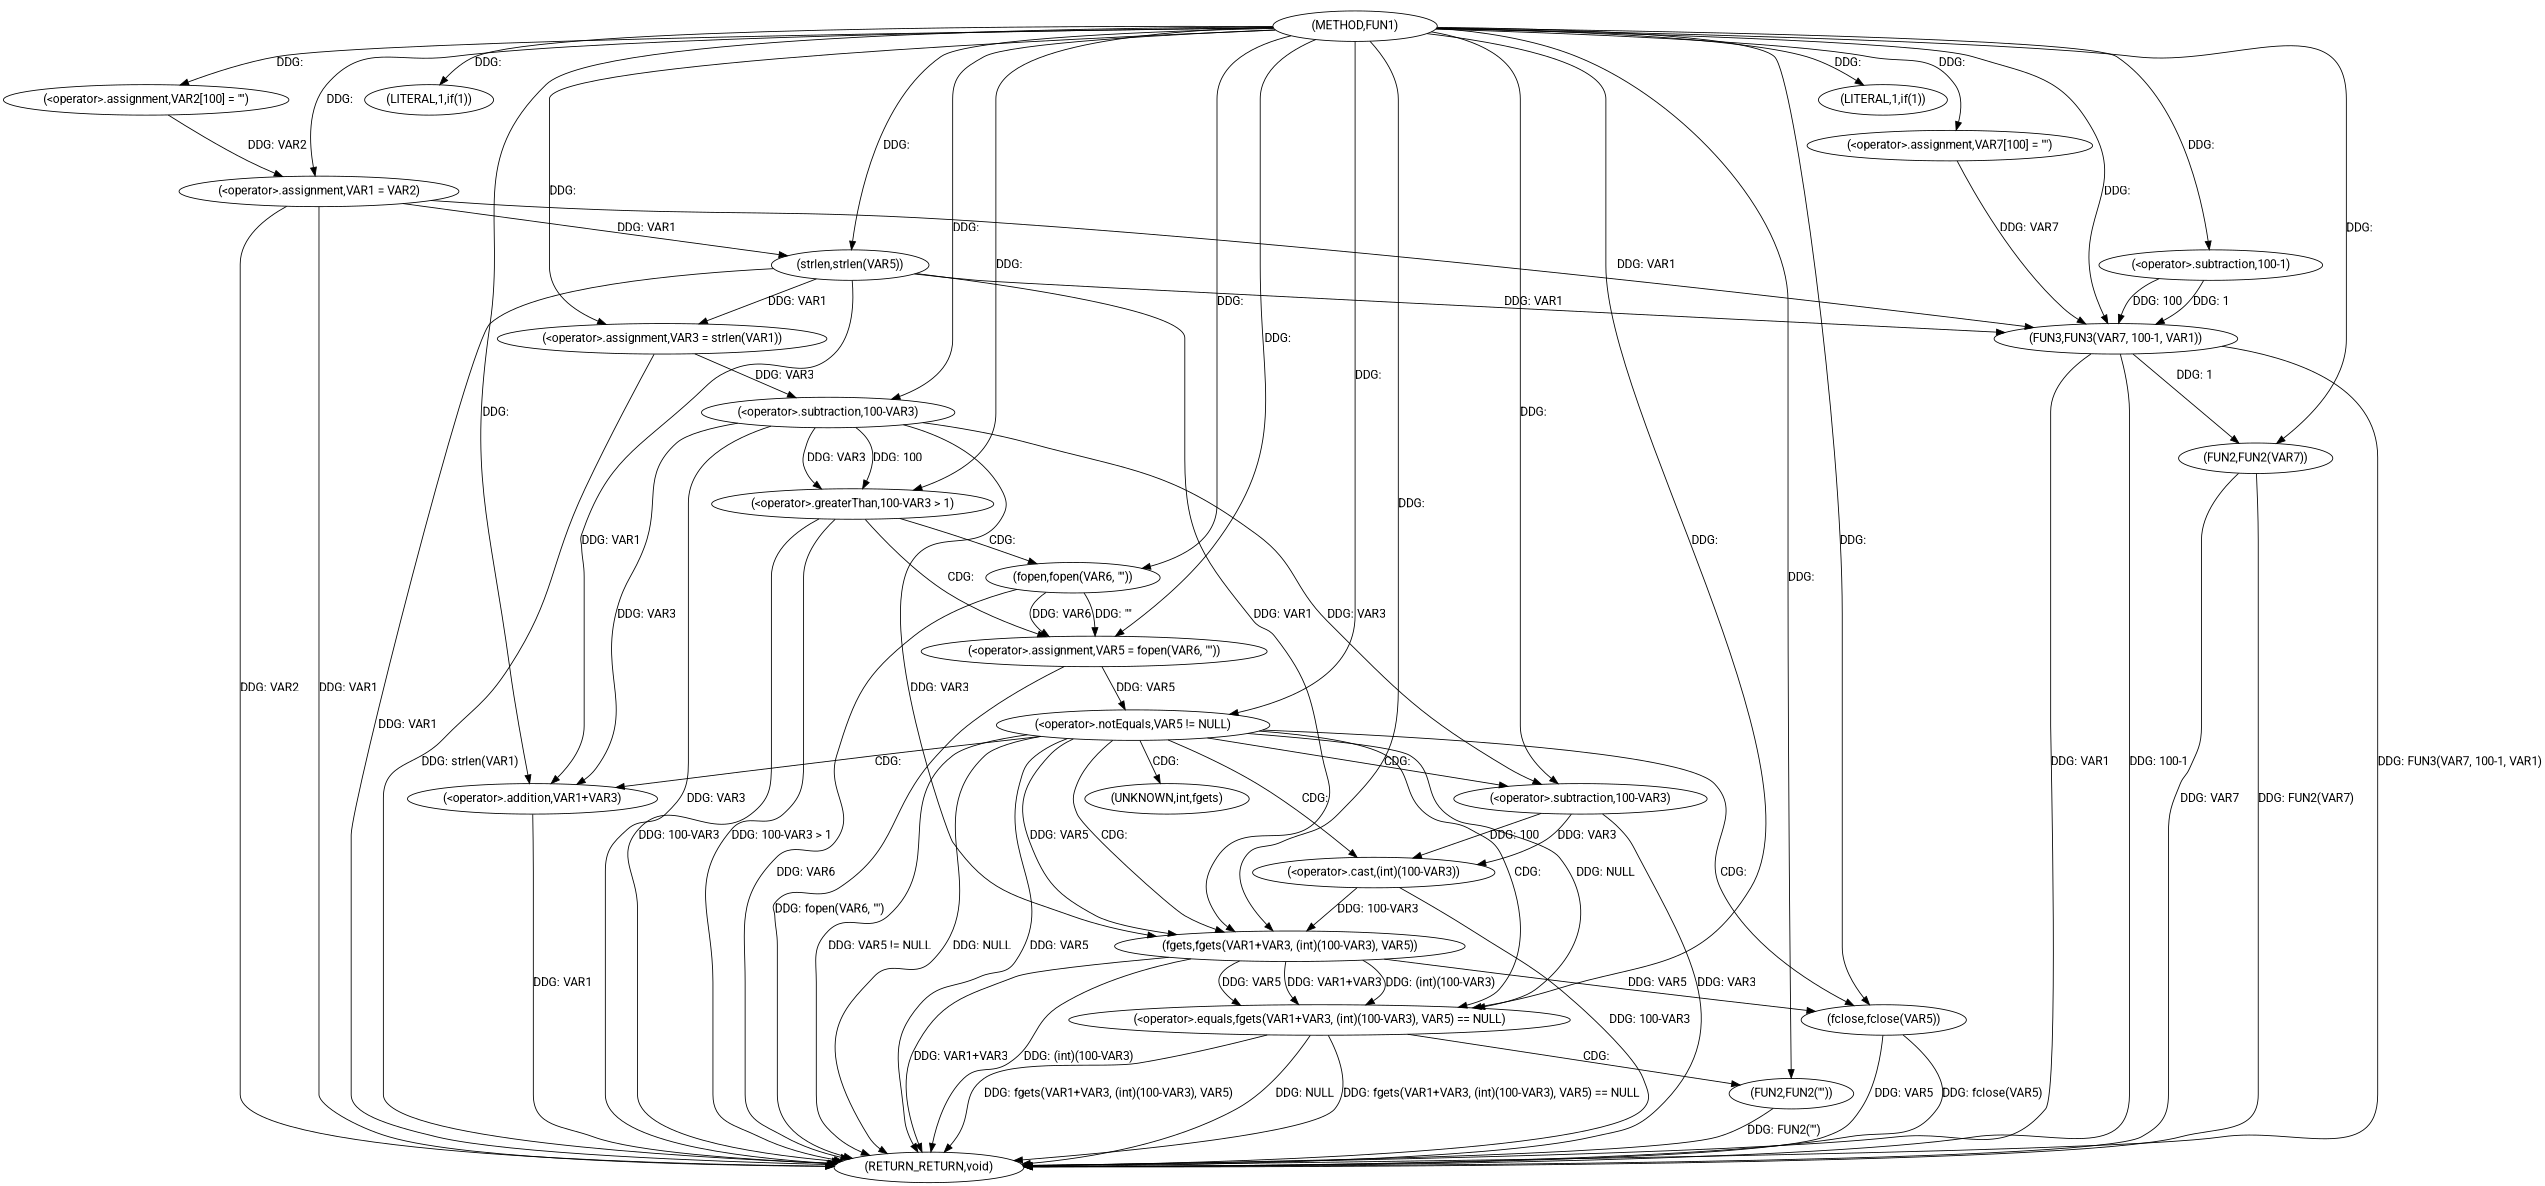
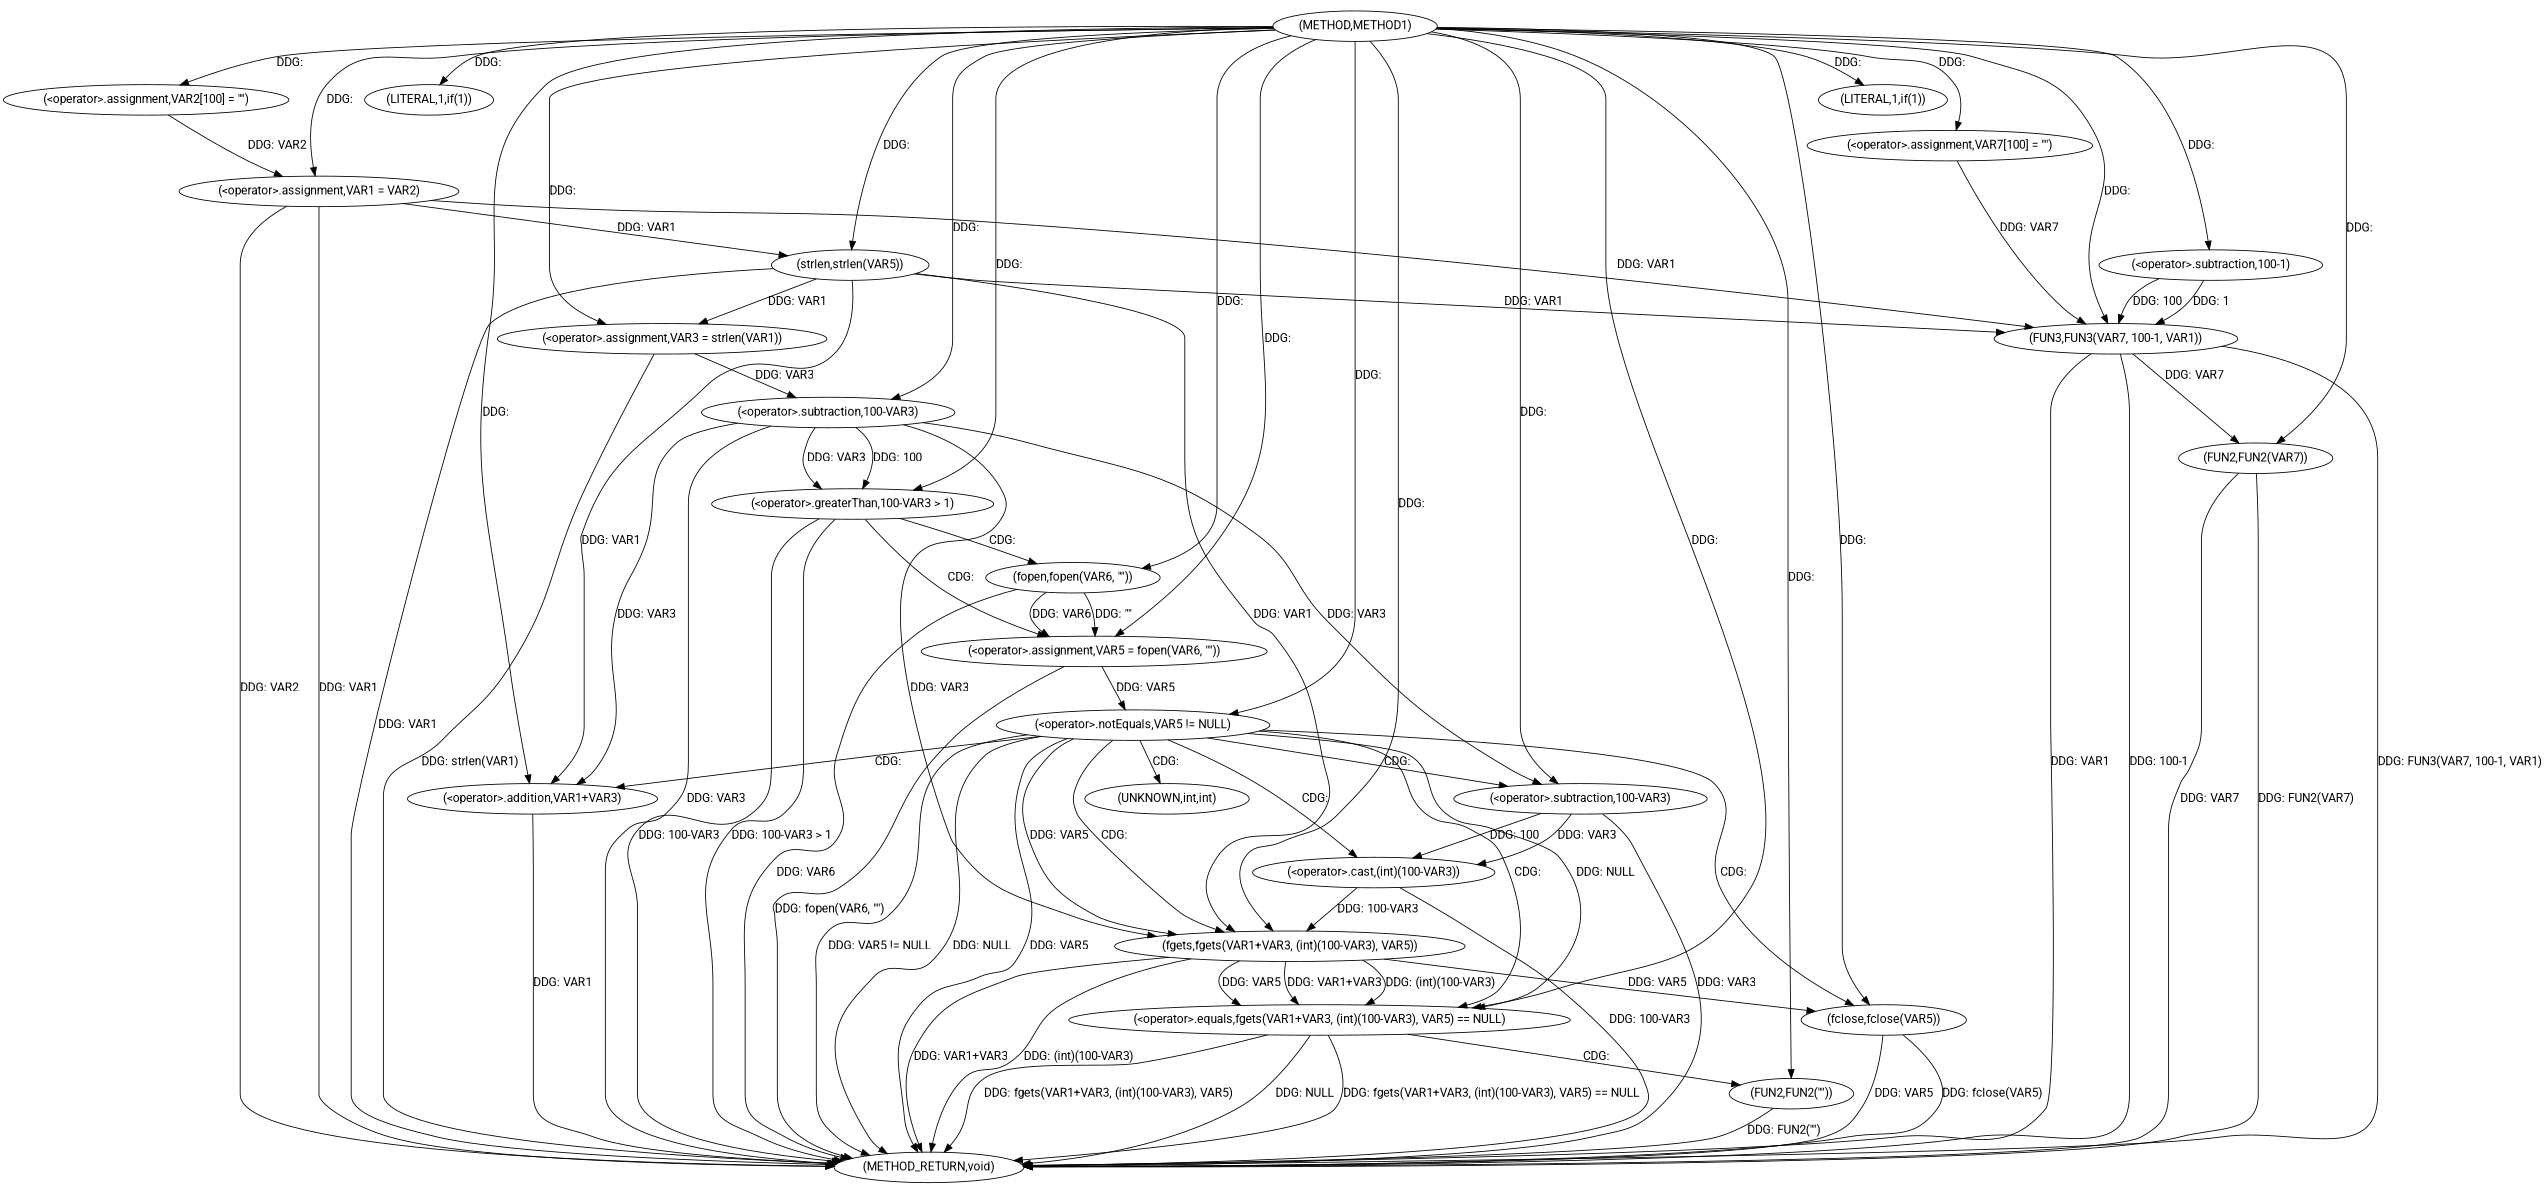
node "(METHOD,FUN1)": label "(METHOD,FUN1)" -> "(METHOD,METHOD1)"
edge "(FUN3,FUN3(VAR7, 100-1, VAR1))" -> "(FUN2,FUN2(VAR7))": label "DDG: 1" -> "DDG: VAR7"
node "(UNKNOWN,int,fgets)": label "(UNKNOWN,int,fgets)" -> "(UNKNOWN,int,int)"
node "(RETURN_RETURN,void)": label "(RETURN_RETURN,void)" -> "(METHOD_RETURN,void)"
